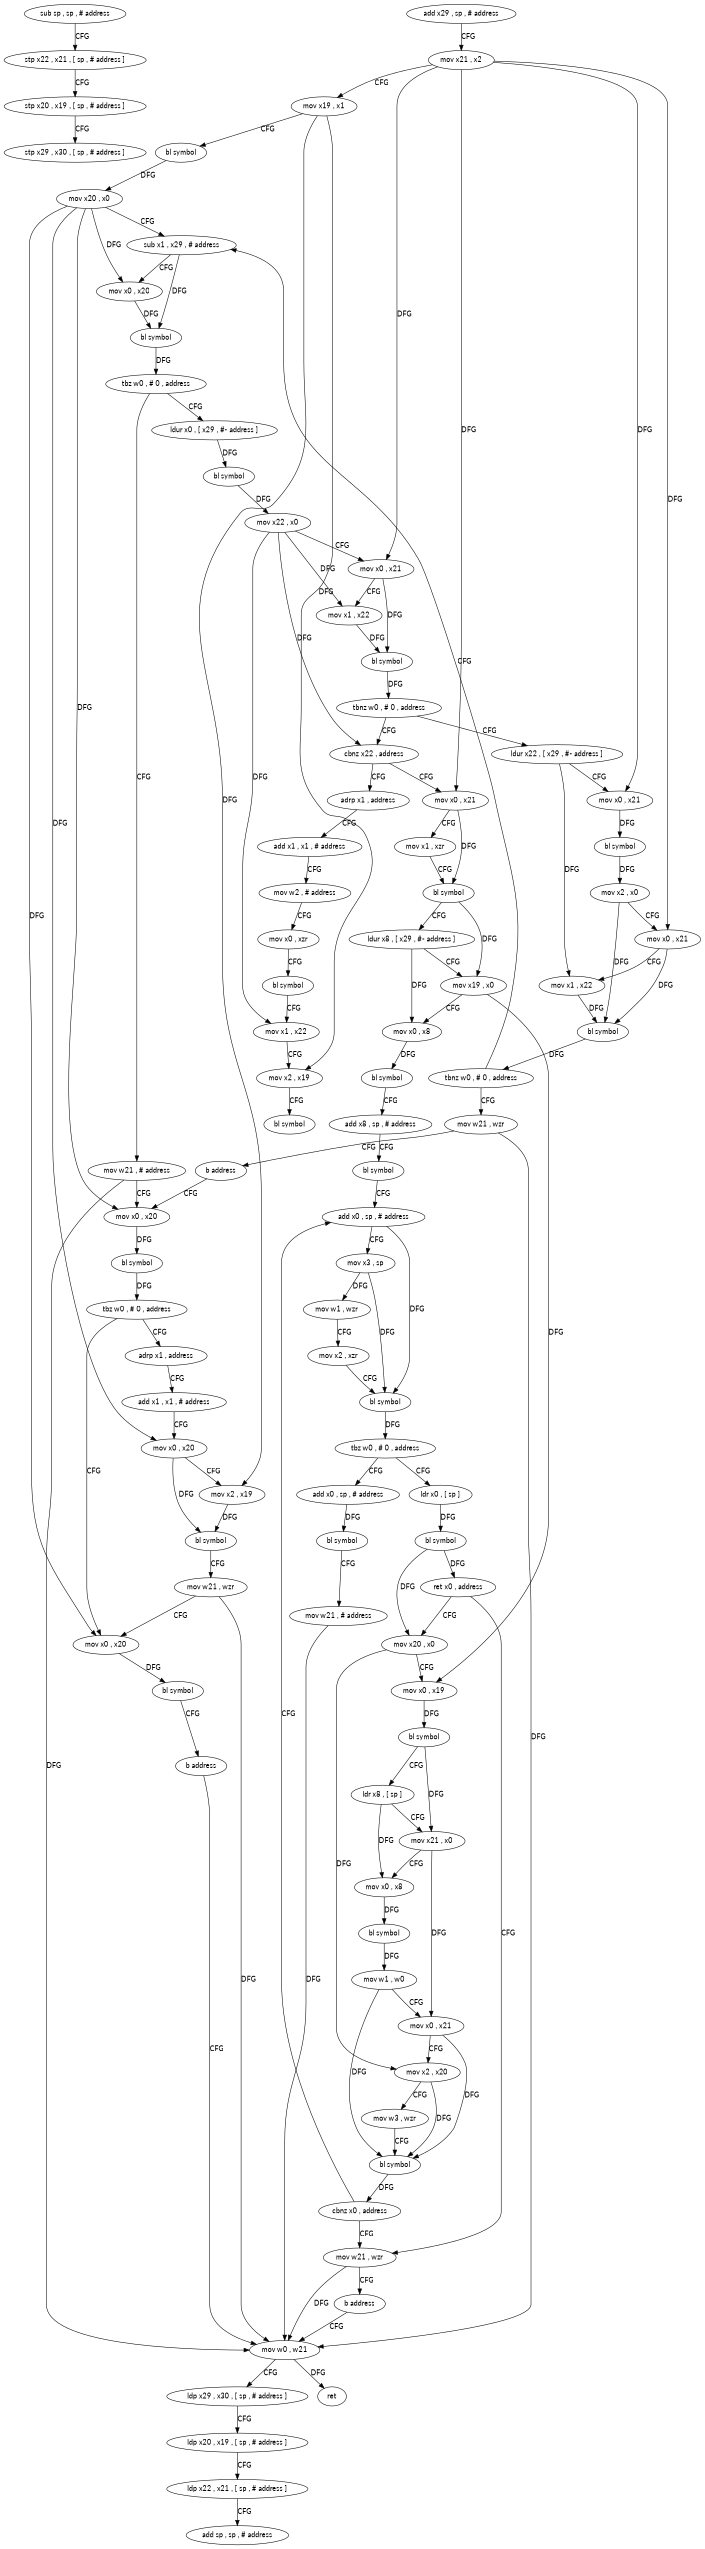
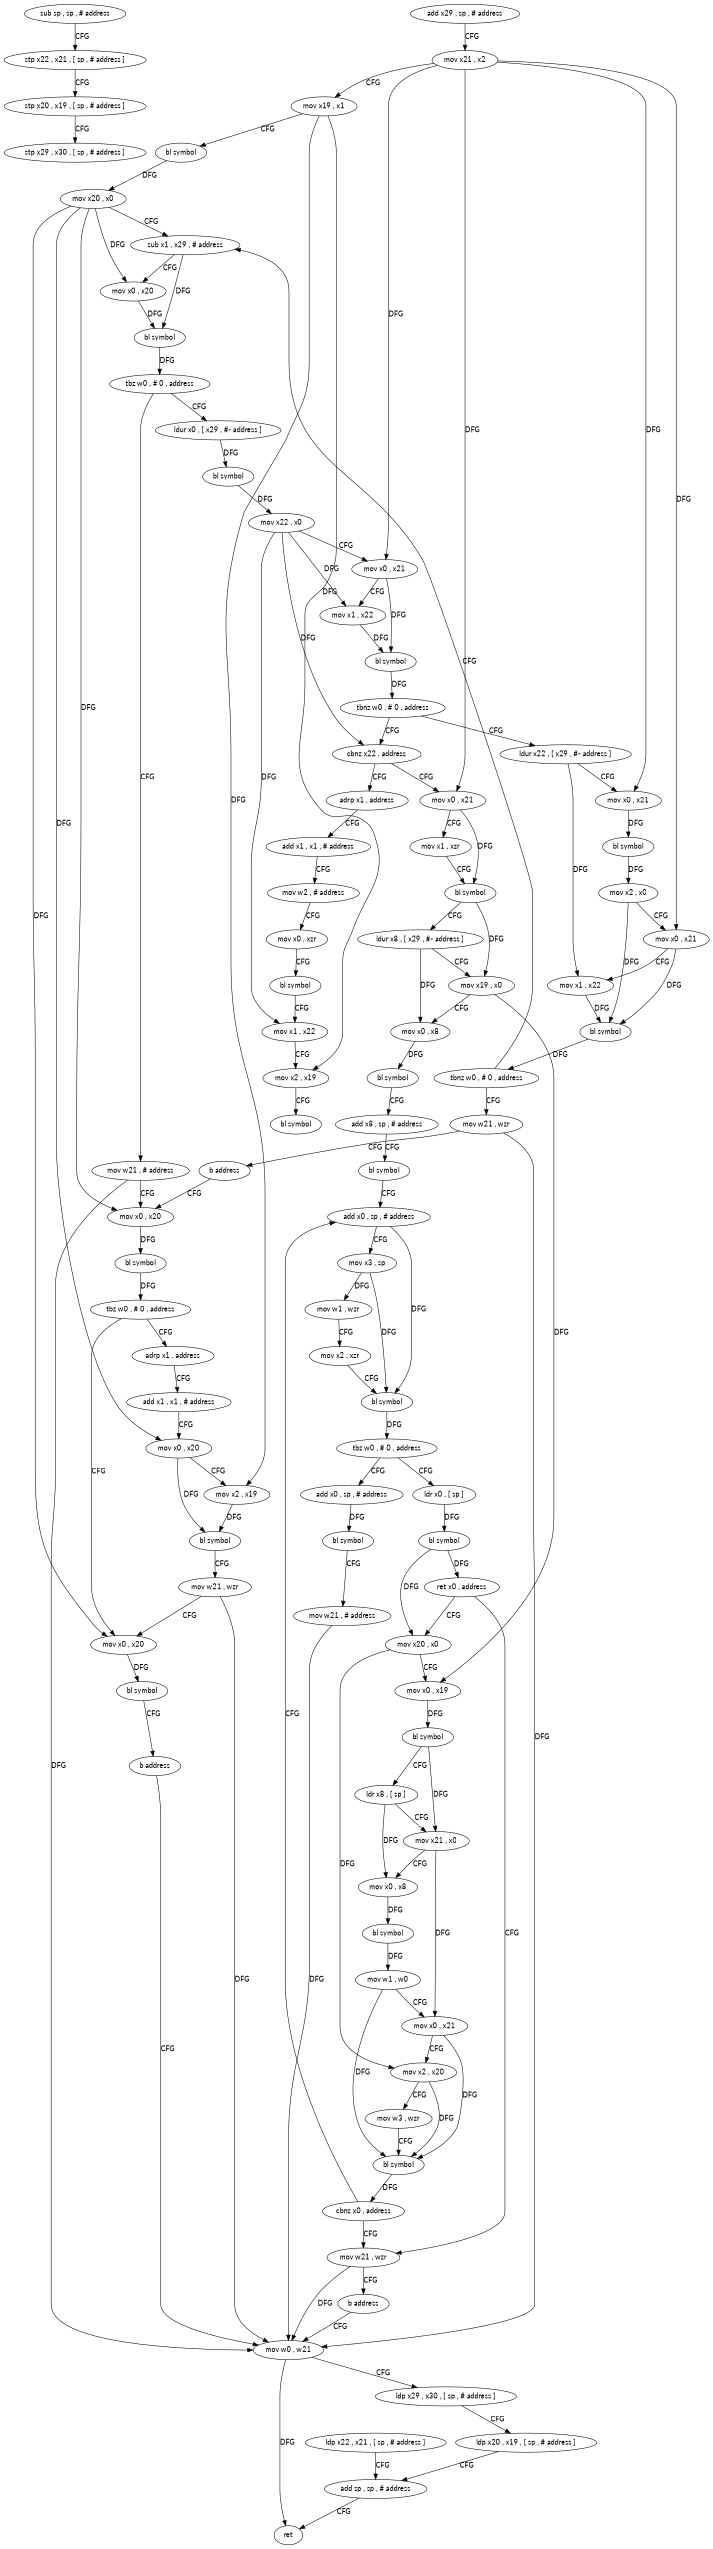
edge "ldp x20 , x19 , [ sp , # address ]" -> "ldp x22 , x21 , [ sp , # address ]": now "ldp x20 , x19 , [ sp , # address ]" -> "add sp , sp , # address"
edge "add sp , sp , # address" -> "ret": added, label "CFG"
